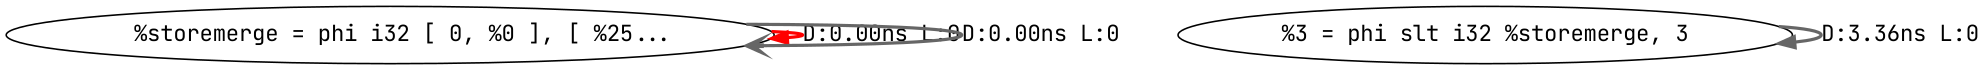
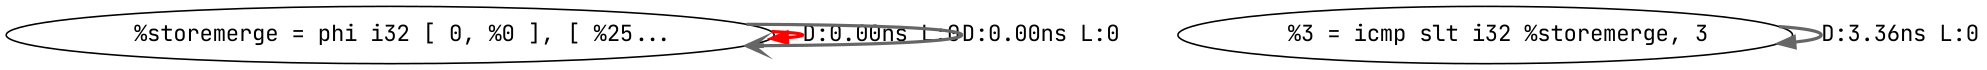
node "%3 = phi slt i32 %storemerge, 3": label "%3 = phi slt i32 %storemerge, 3" -> "%3 = icmp slt i32 %storemerge, 3"
